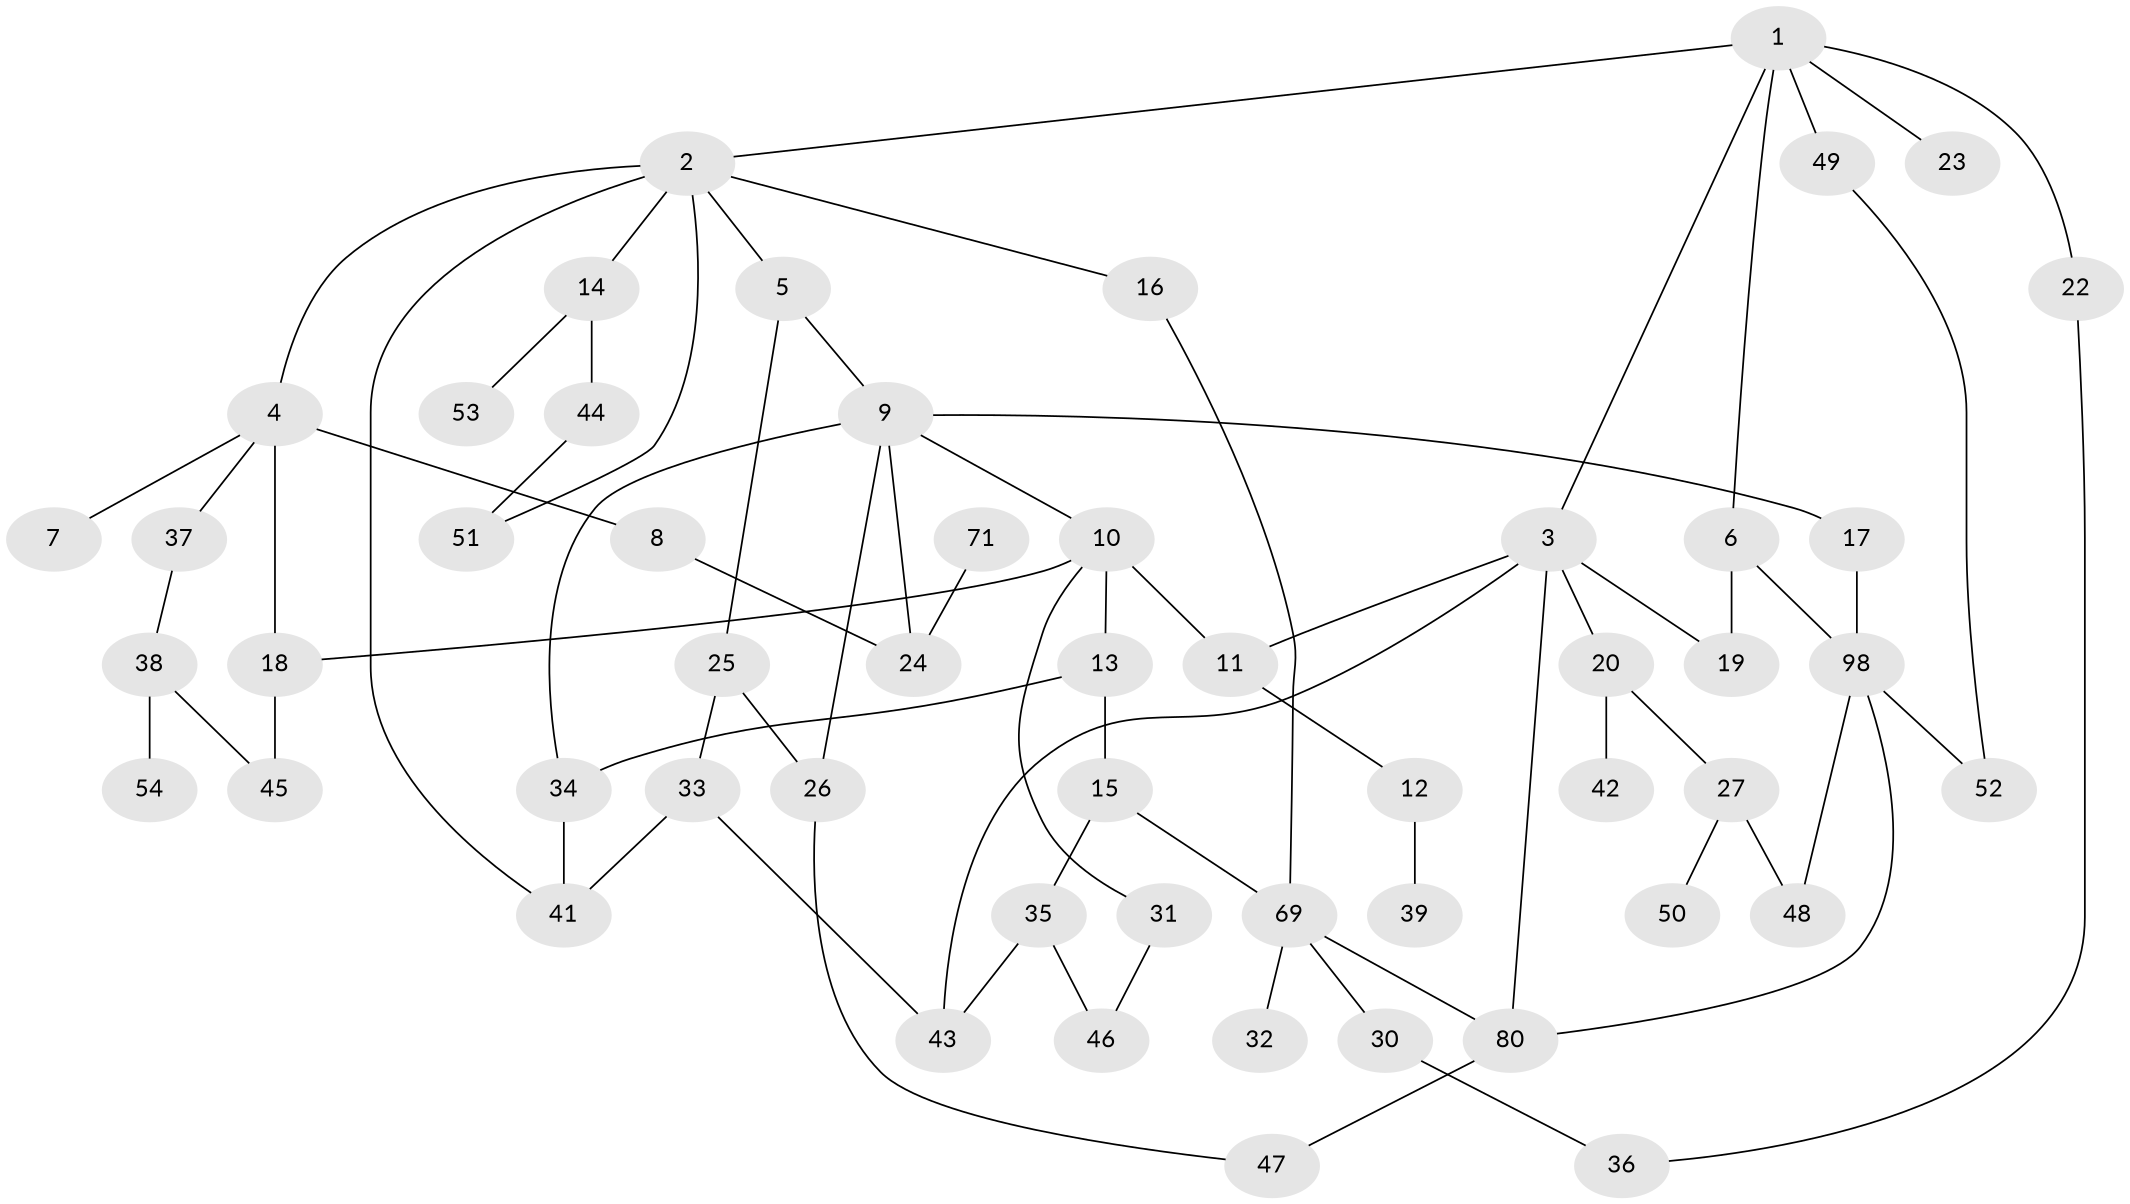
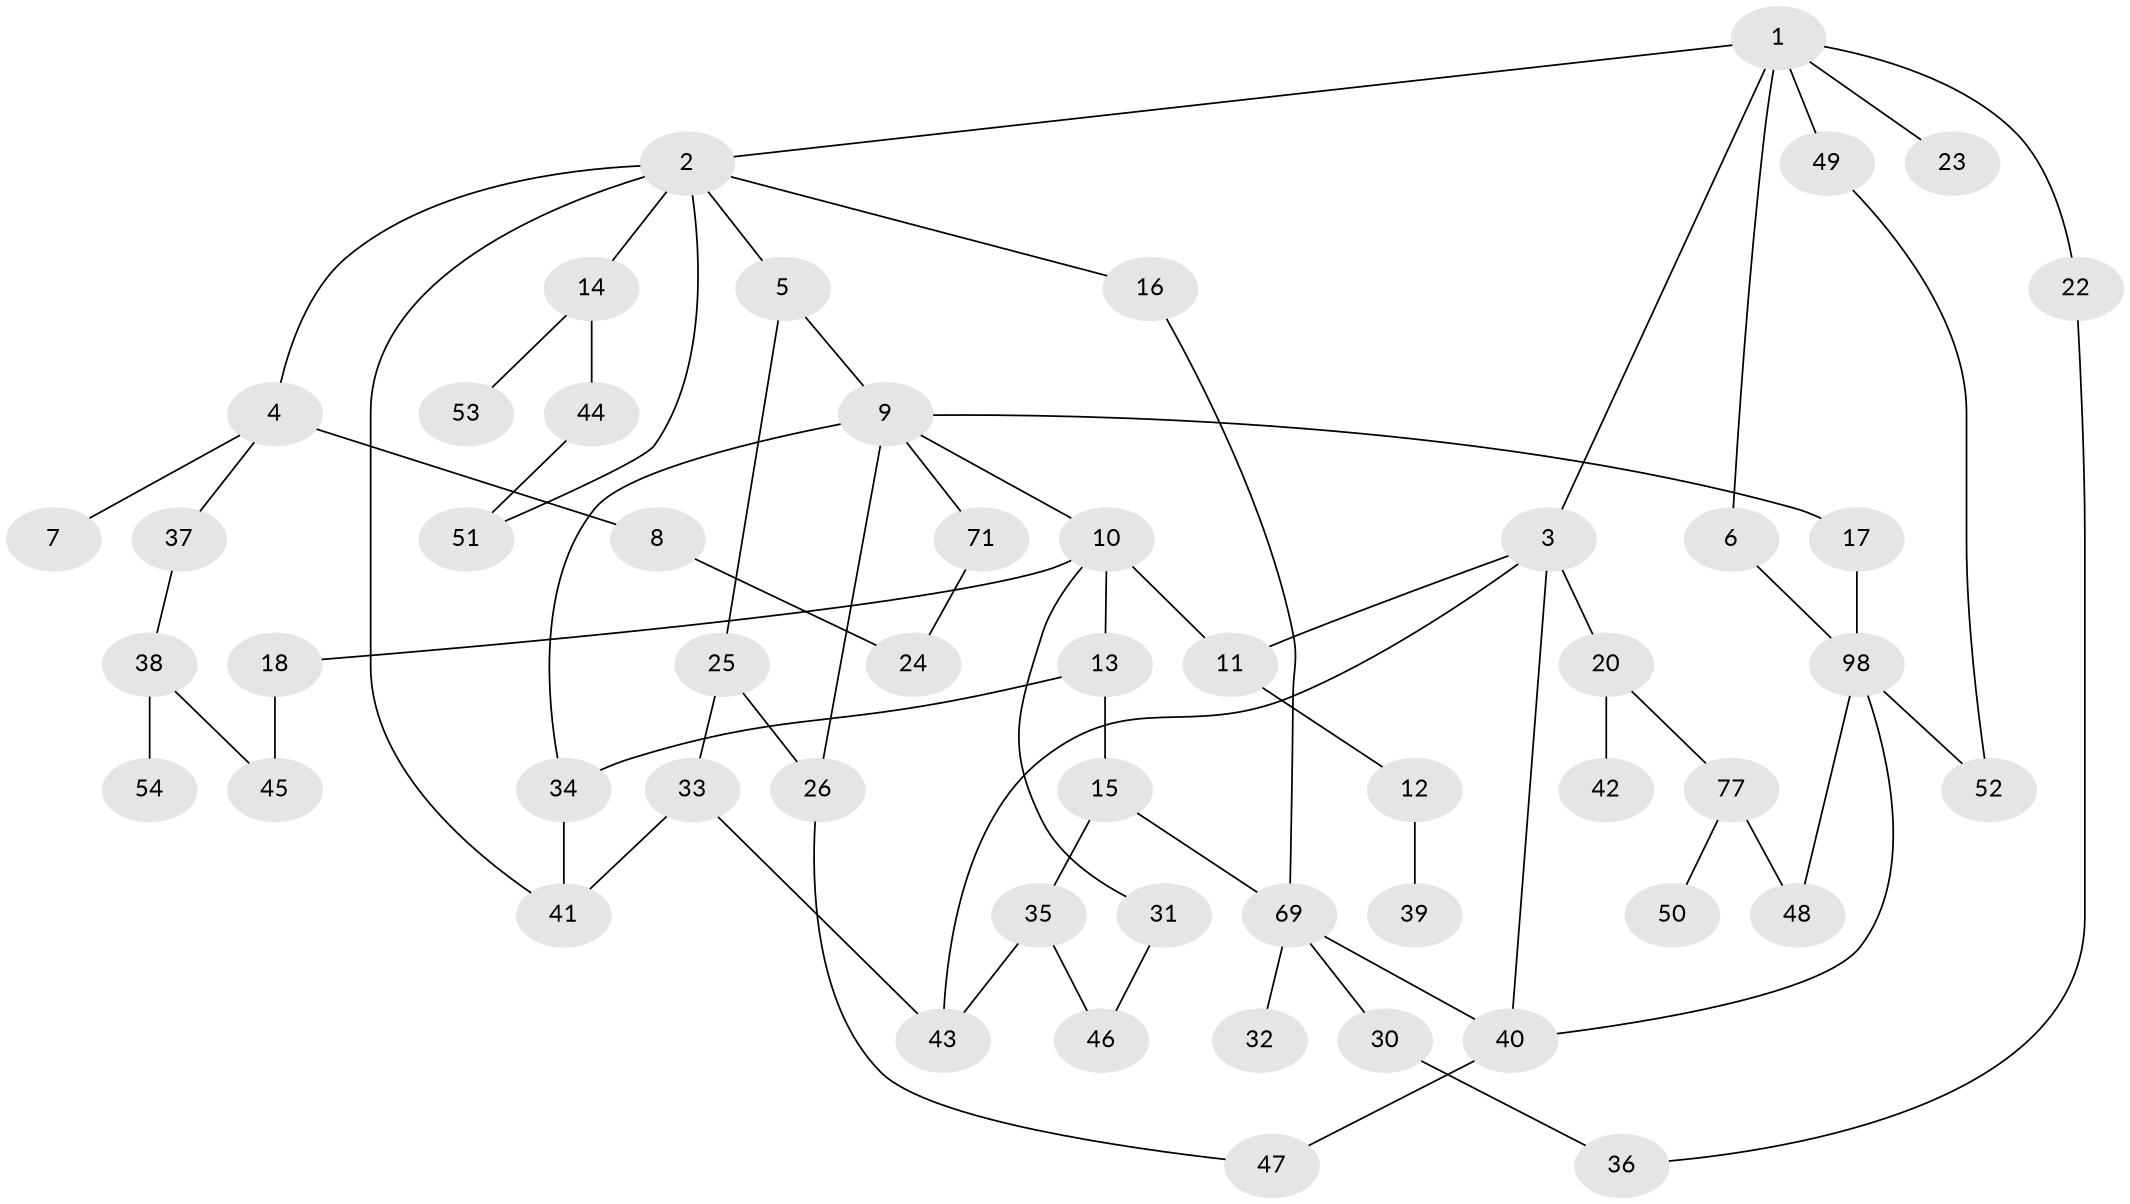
edge "4" -- "18": removed
edge "9" -- "24": now "9" -- "71"
node "19": removed
node "27": label "27" -> "77"
node "80": label "80" -> "40"
